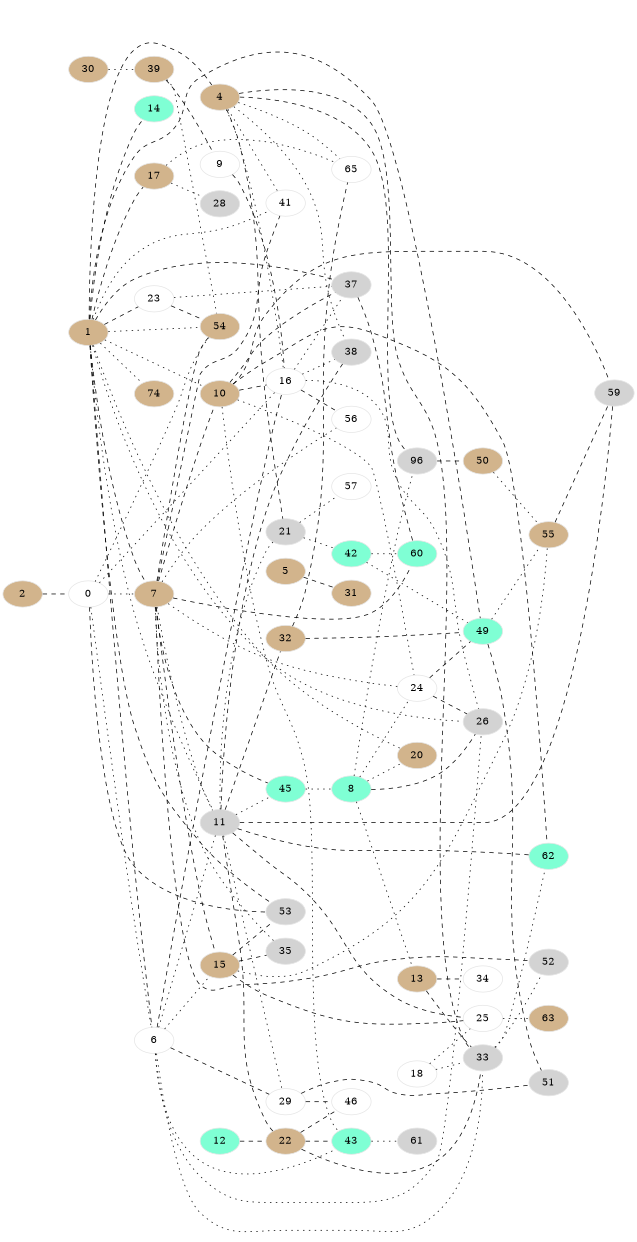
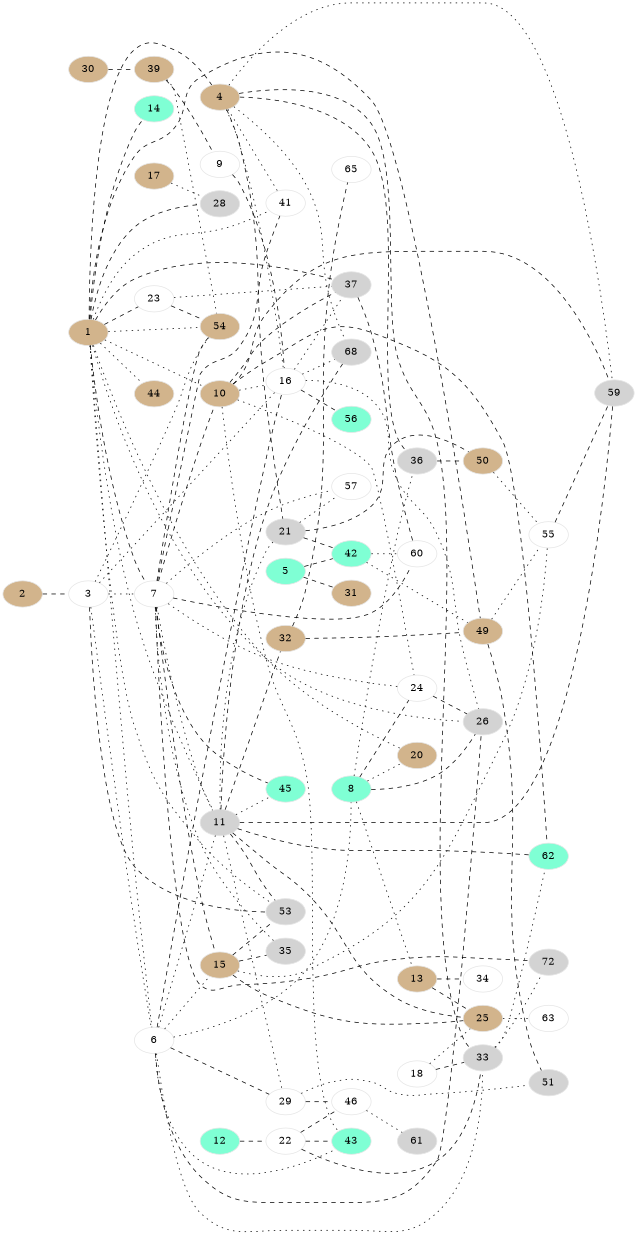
edge "30" -- "39": style dotted -> dashed
edge "4" -- "65": now "4" -- "59"
edge "65" -- "17": removed
edge "17" -- "1": now "28" -- "1"
node "38": label "38" -> "68"
edge "16" -- "10": style dashed -> dotted
node "74": label "74" -> "44"
node "56": fillcolor white -> aquamarine
node "96": label "96" -> "36"
edge "50" -- "21": added
edge "56" -- "7": now "57" -- "7"
node "55": fillcolor tan -> white
edge "21" -- "42": style dotted -> dashed
node "60": fillcolor aquamarine -> white
edge "42" -- "5": added
node "5": fillcolor tan -> aquamarine
node "0": label "0" -> "3"
node "7": fillcolor tan -> white
node "49": fillcolor aquamarine -> tan
edge "49" -- "24": removed
edge "1" -- "53": style dashed -> dotted
edge "1" -- "6": style dashed -> dotted
edge "24" -- "8": style dotted -> dashed
edge "45" -- "8": now "6" -- "8"
node "52": label "52" -> "72"
edge "11" -- "22": now "11" -- "53"
edge "13" -- "33": now "13" -- "25"
node "25": fillcolor white -> tan
node "63": fillcolor tan -> white
edge "33" -- "18": style dotted -> dashed
edge "51" -- "29": style dashed -> dotted
node "22": fillcolor tan -> white
edge "43" -- "61": now "46" -- "61"
edge "26" -- "6": style dotted -> dashed
